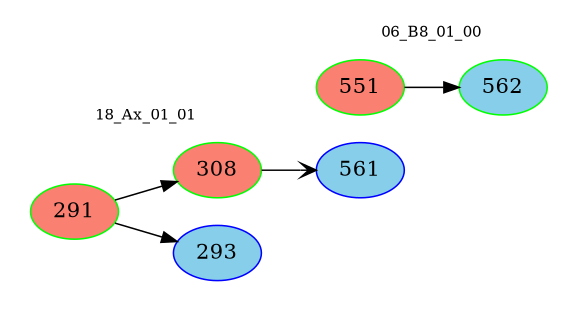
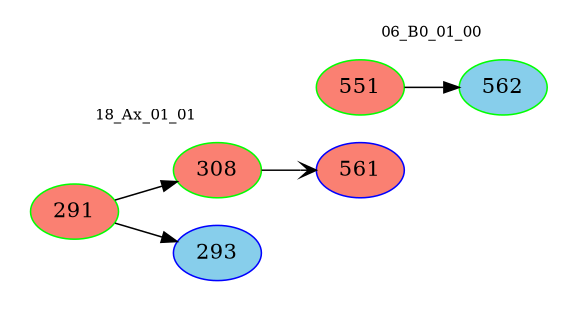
cluster "06_B8_01_00": label "06_B8_01_00" -> "06_B0_01_00"
node "561": fillcolor skyblue -> salmon
